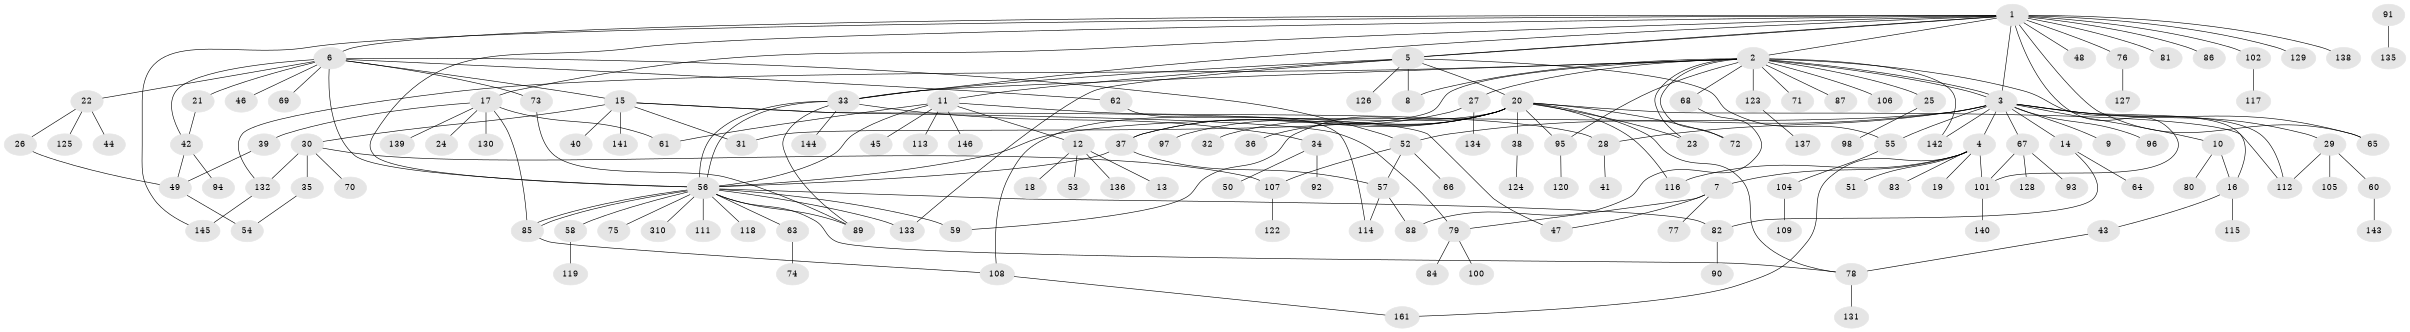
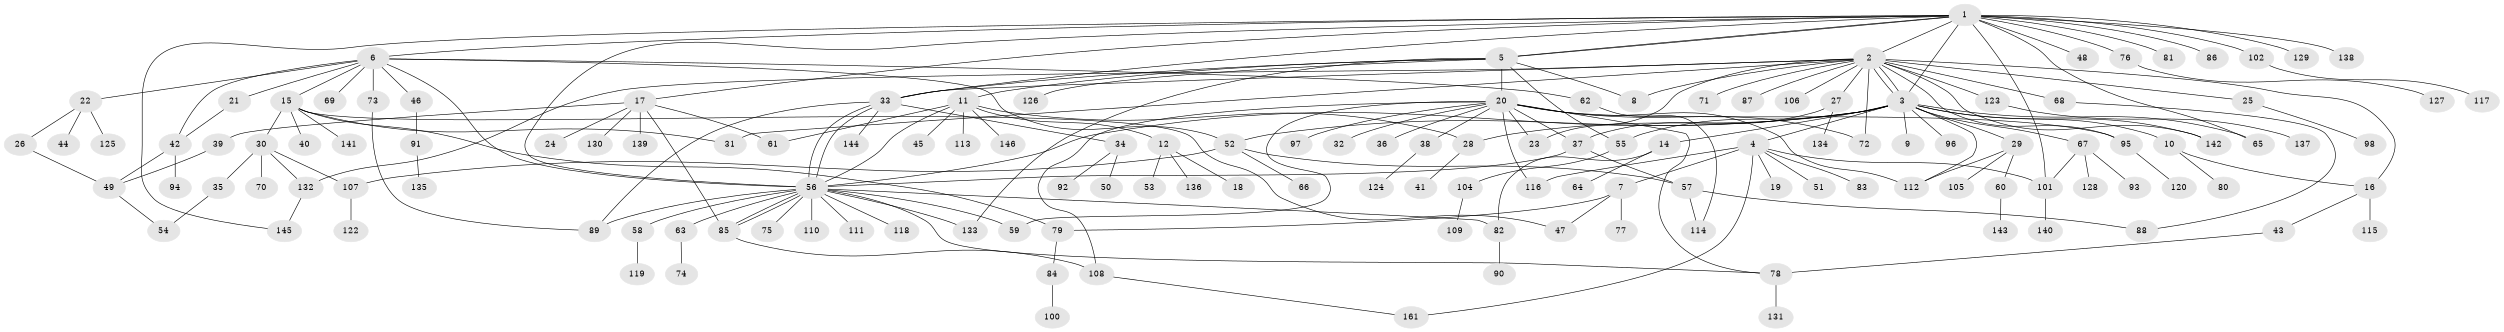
edge "46" -- "91": added
node "13": removed
node "310": label "310" -> "110"
edge "79" -- "100": now "84" -- "100"
